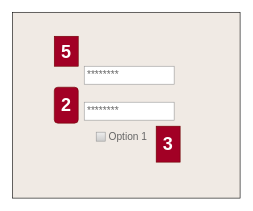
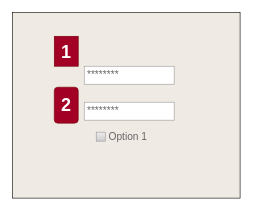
node "5": label "5" -> "1"
node "3": removed
